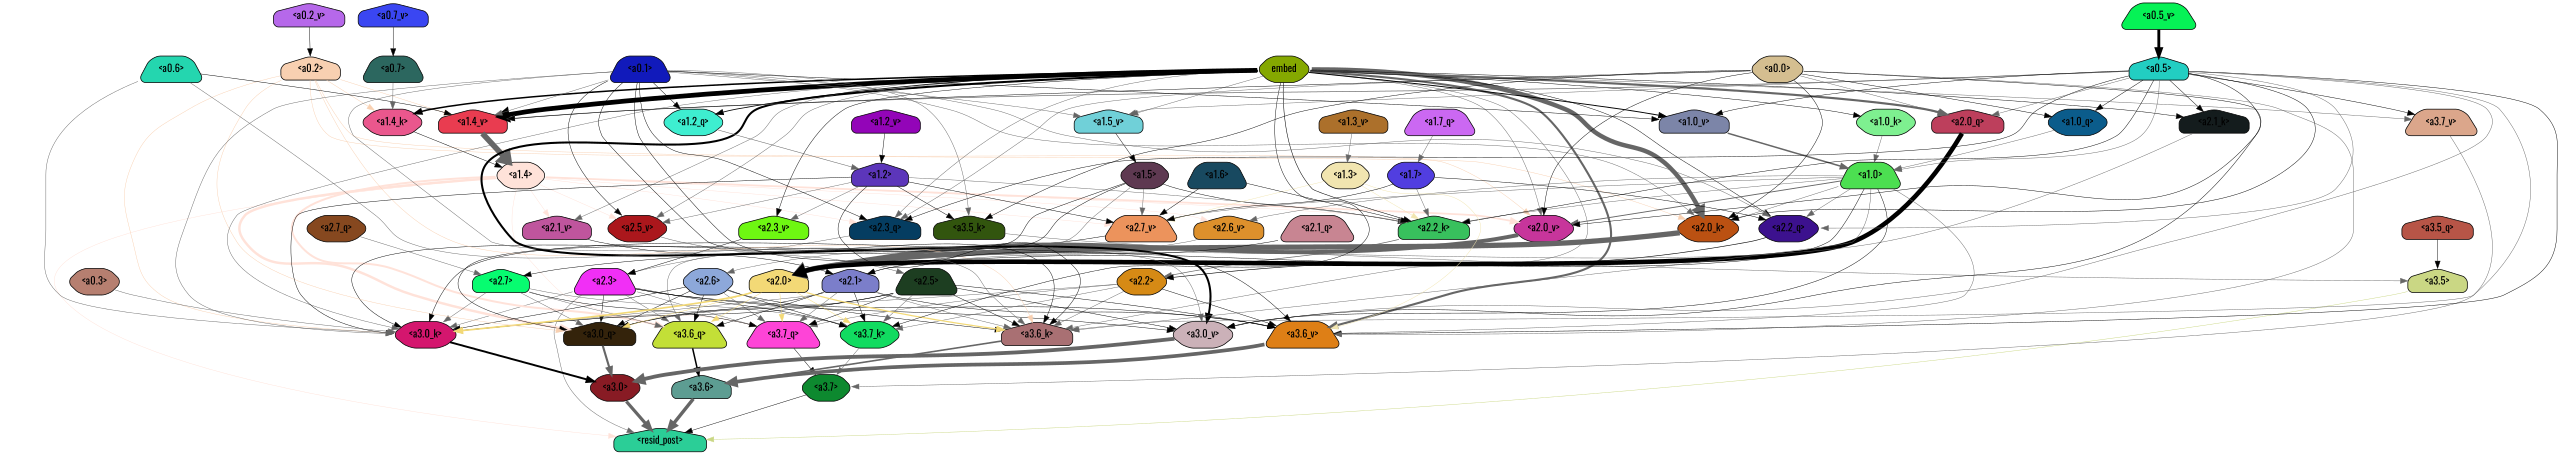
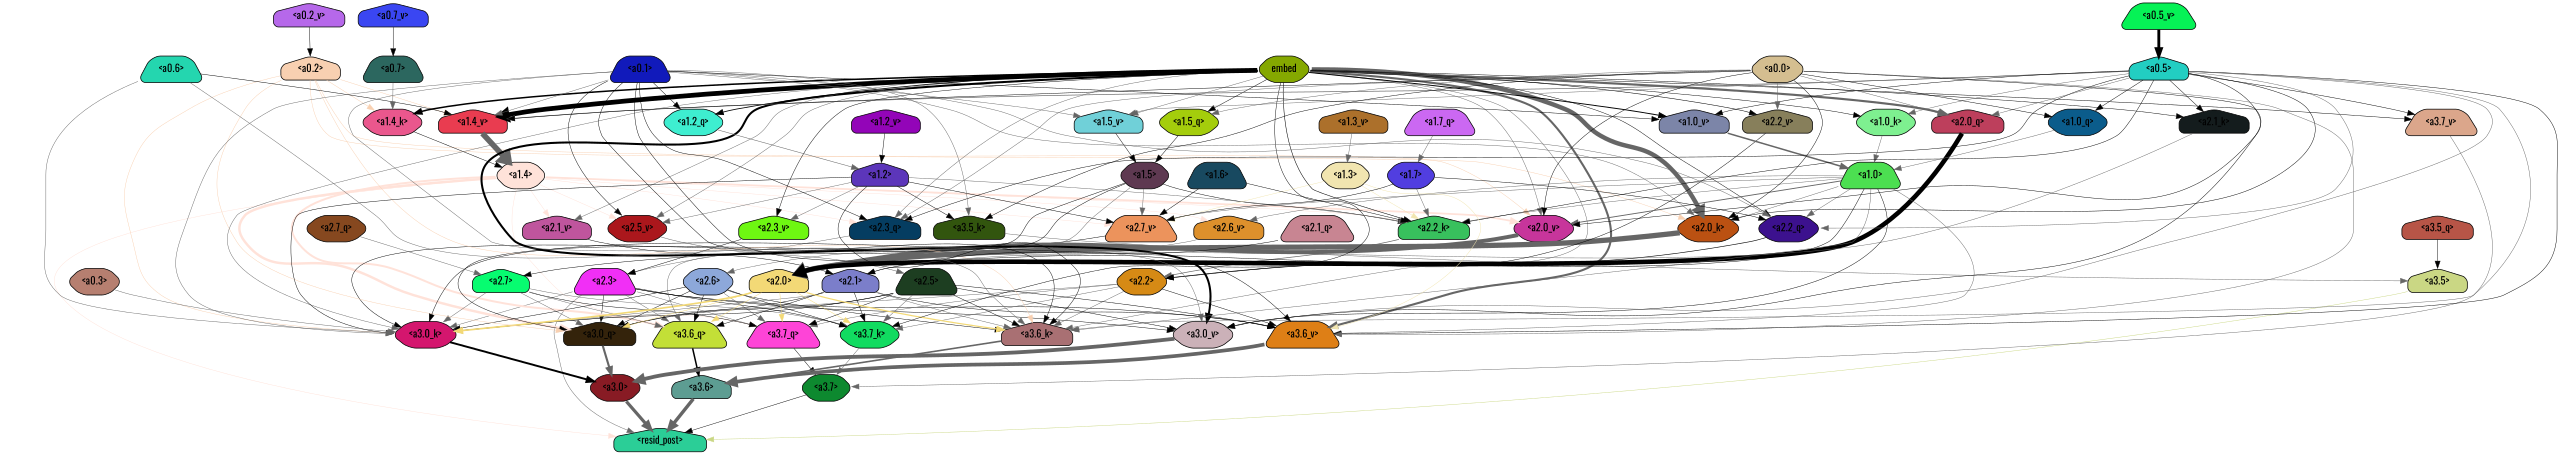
edge "embed" -> "<a3.7_v>": color gray40 -> black
node "<a1.5_q>": added
node "<a2.2_v>": added
edge "<a0.5>" -> "<a1.0>": now "<a0.5>" -> "<a1.0_k>"
edge "<a2.1>" -> "<a3.7_q>": removed
